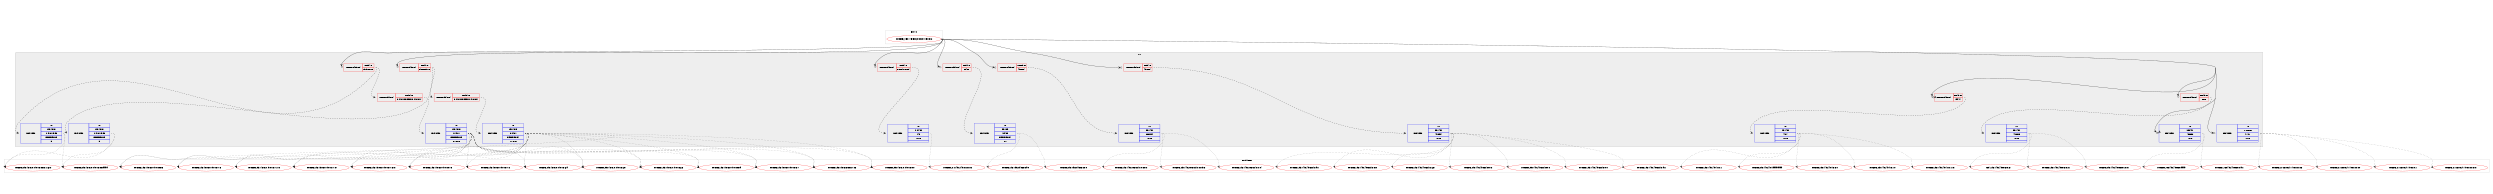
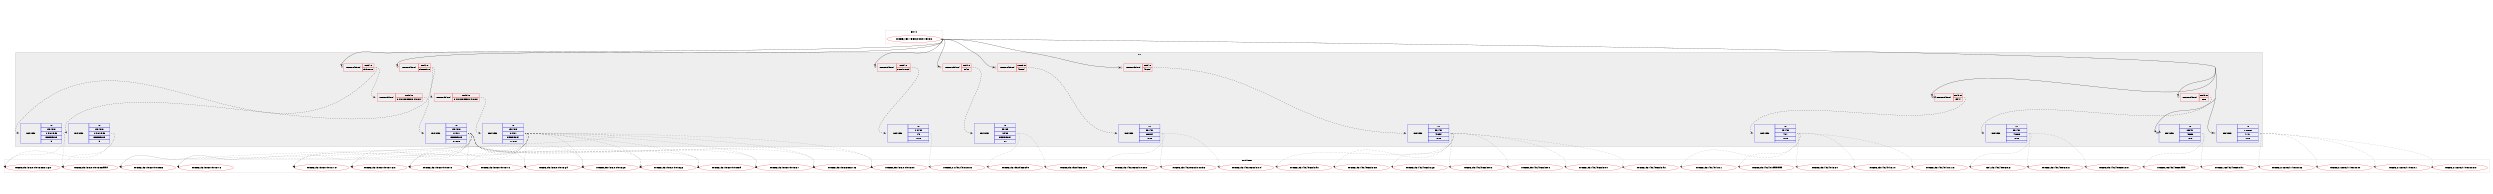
node "portage://dev-lang/python-3.7.4-r1": removed
